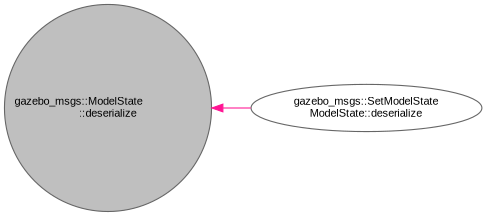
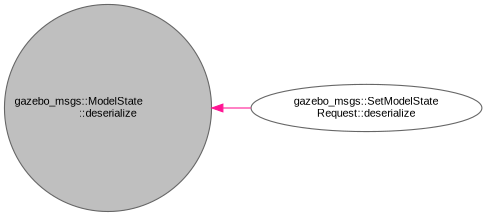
node "gazebo_msgs::SetModelState ModelState::deserialize": label "gazebo_msgs::SetModelState ModelState::deserialize" -> "gazebo_msgs::SetModelState Request::deserialize"
